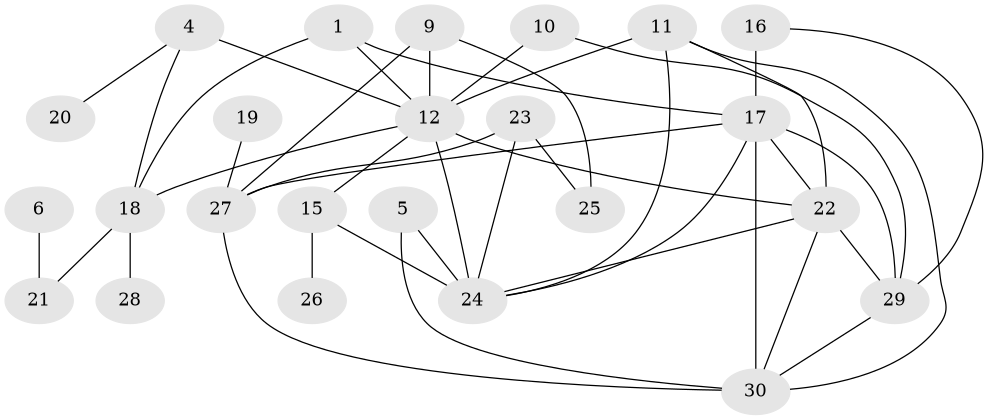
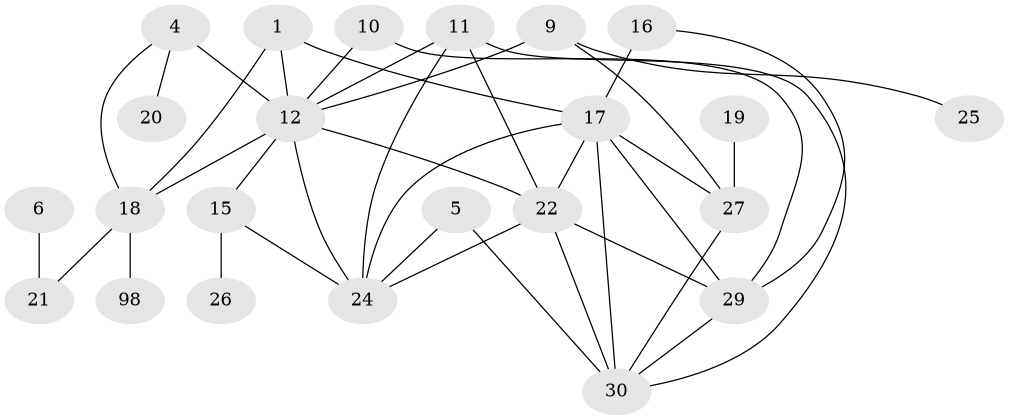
node "23": removed
node "28": label "28" -> "98"
